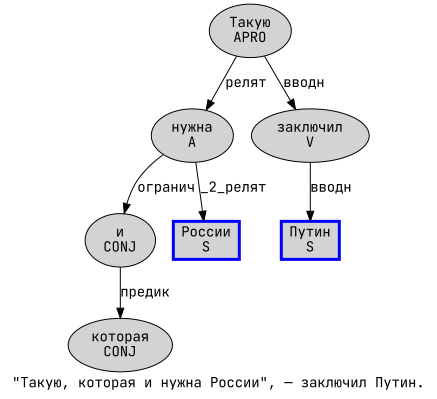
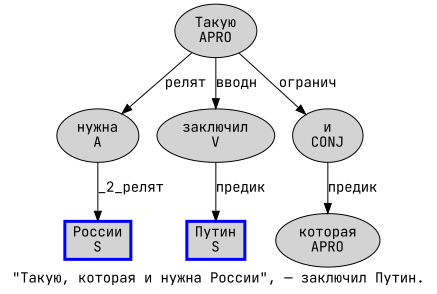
edge "нужна A" -> "и CONJ": now "Такую APRO" -> "и CONJ"
edge "заключил V" -> "Путин S": label "вводн" -> "предик"
node "которая CONJ": label "которая CONJ" -> "которая APRO"
